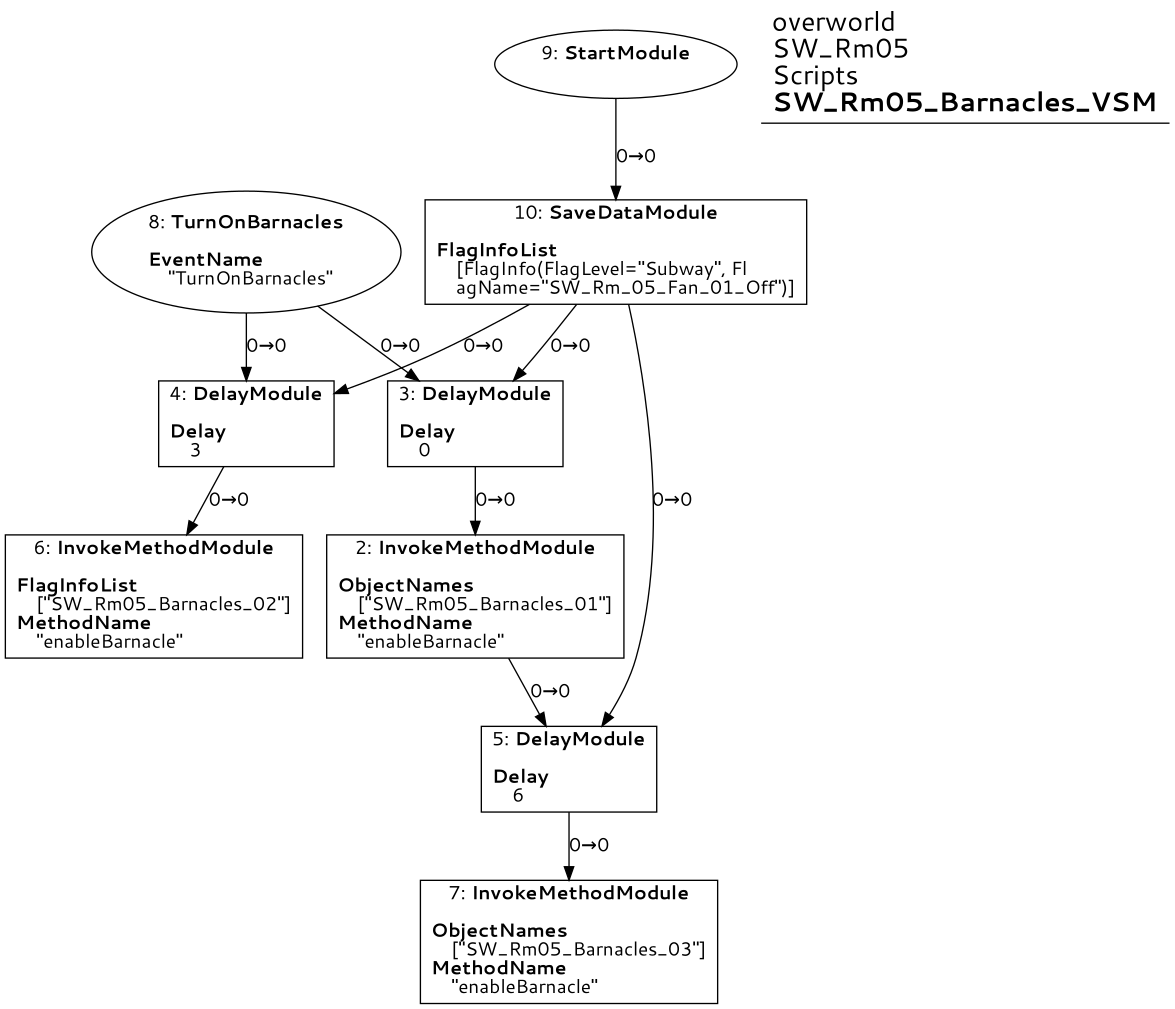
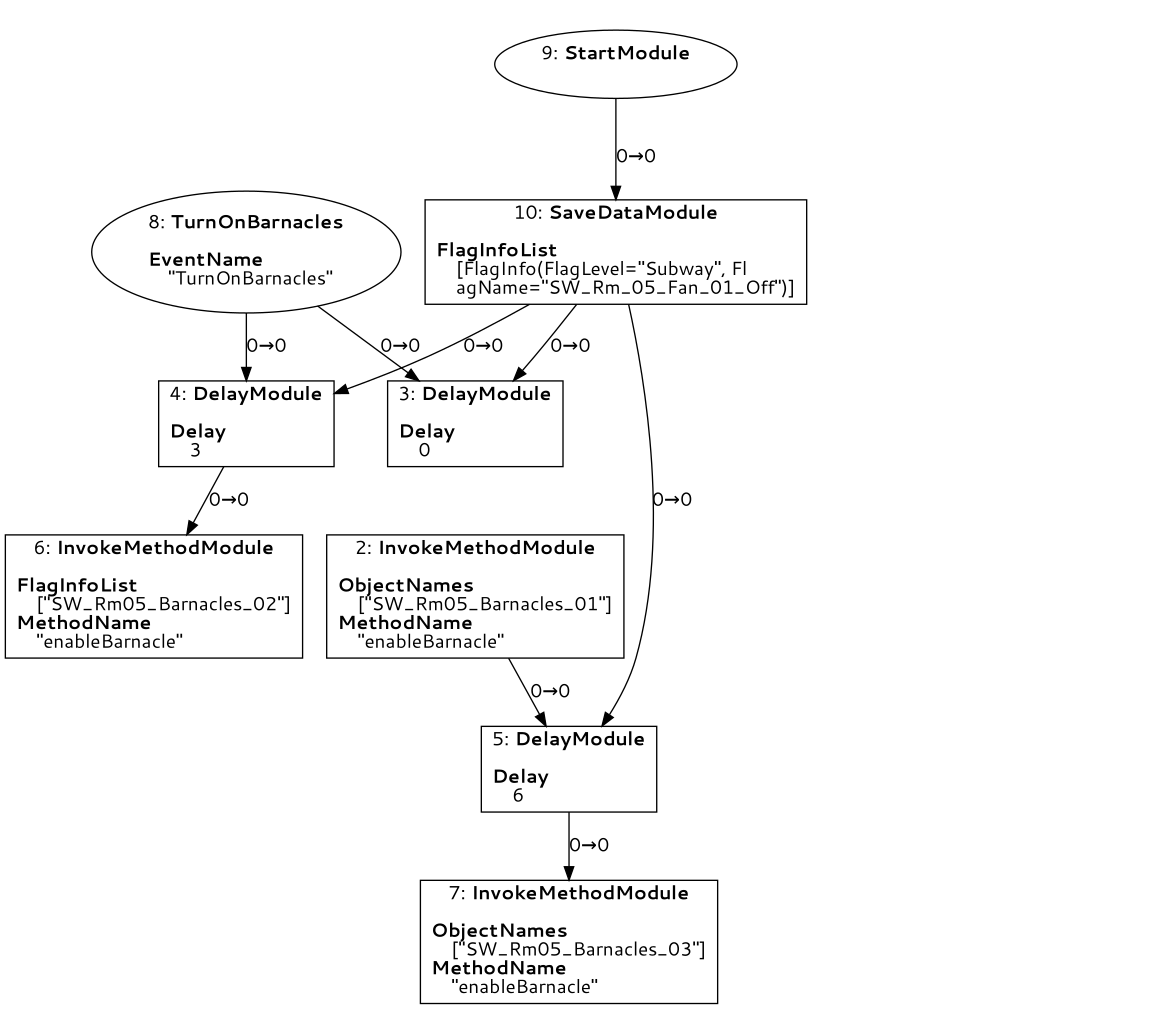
node "overworld": removed
edge "3:" -> "2:": removed, label "0→0"
